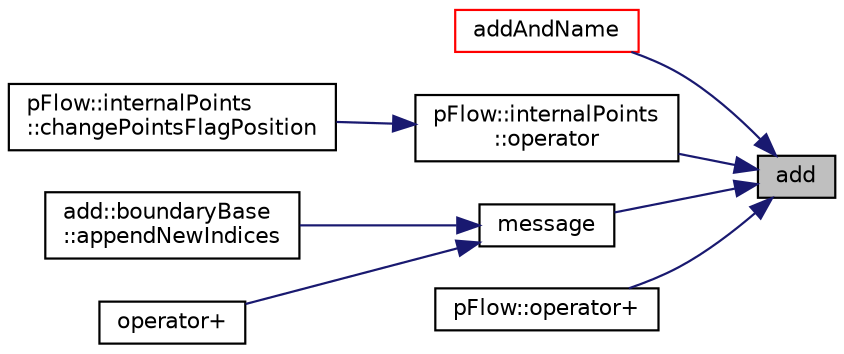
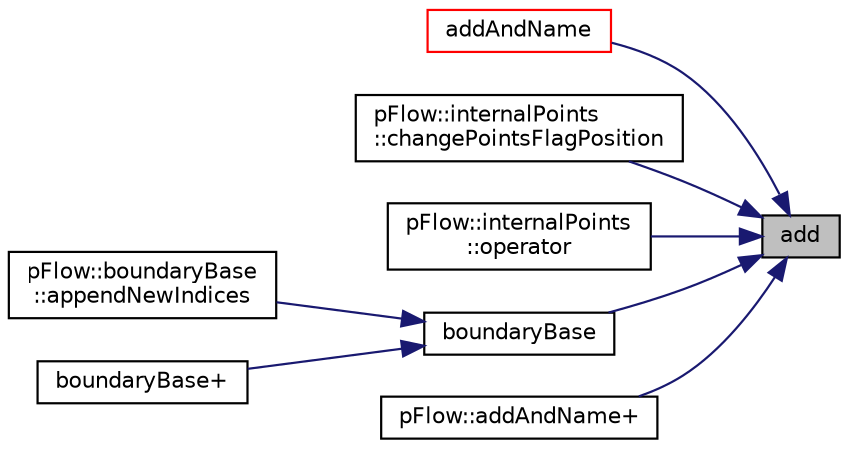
edge "pFlow::internalPoints ::changePointsFlagPosition" -> "pFlow::internalPoints ::operator": now "pFlow::internalPoints ::changePointsFlagPosition" -> "add"
node "add::boundaryBase ::appendNewIndices": label "add::boundaryBase ::appendNewIndices" -> "pFlow::boundaryBase ::appendNewIndices"
node "message": label "message" -> "boundaryBase"
node "pFlow::operator+": label "pFlow::operator+" -> "pFlow::addAndName+"
node "operator+": label "operator+" -> "boundaryBase+"
